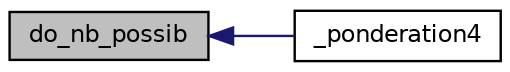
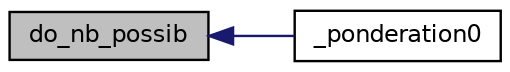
node "_ponderation4": label "_ponderation4" -> "_ponderation0"
